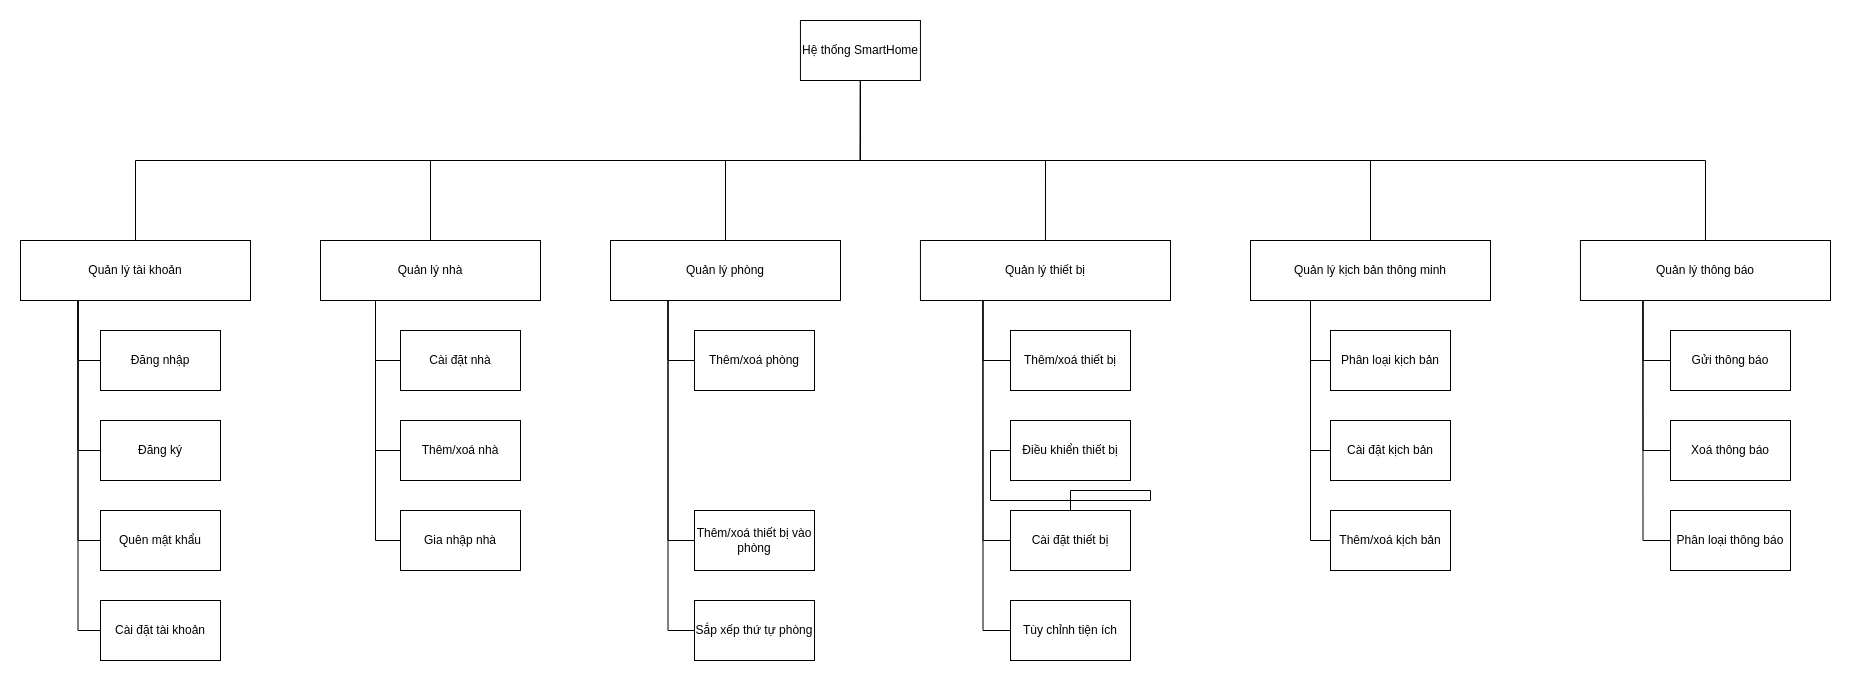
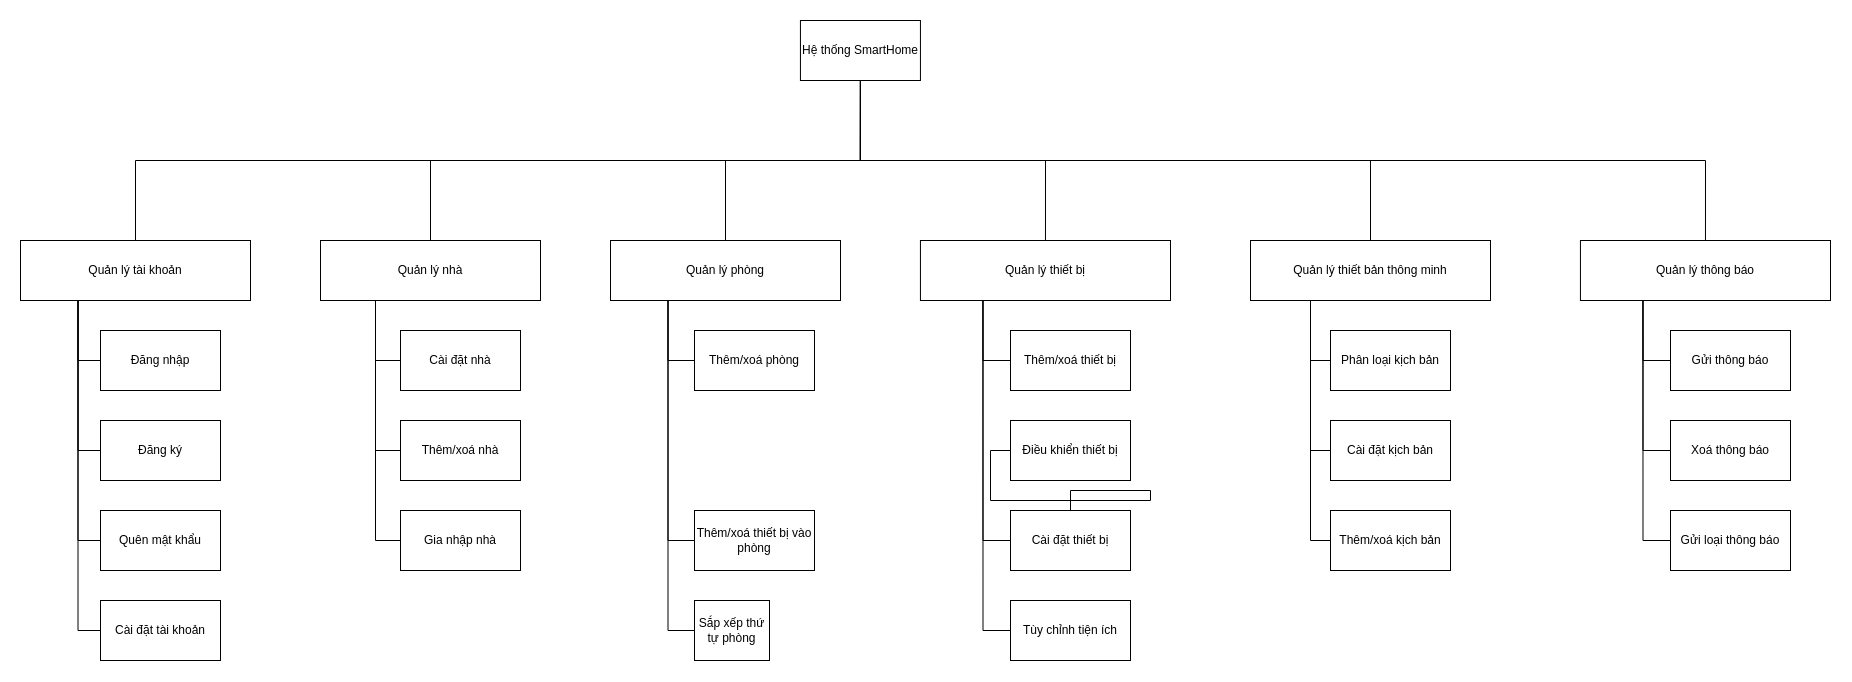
node "Quản lý kịch bản thông minh": label "Quản lý kịch bản thông minh" -> "Quản lý thiết bản thông minh"
node "Phân loại thông báo": label "Phân loại thông báo" -> "Gửi loại thông báo"
node "Sắp xếp thứ tự phòng": size 120x60 -> 75x60
